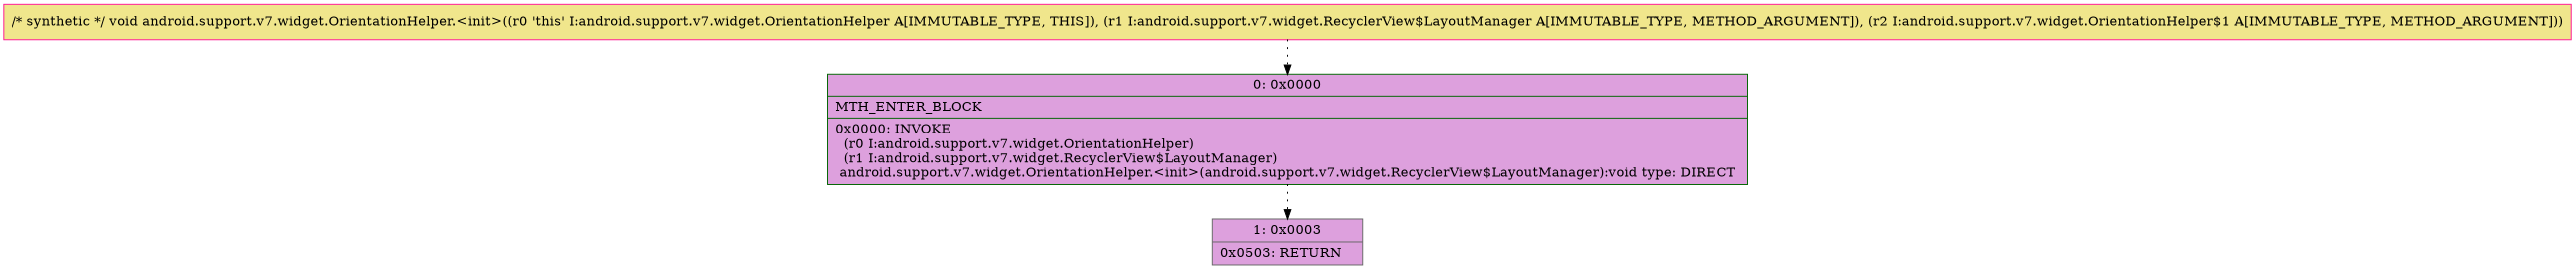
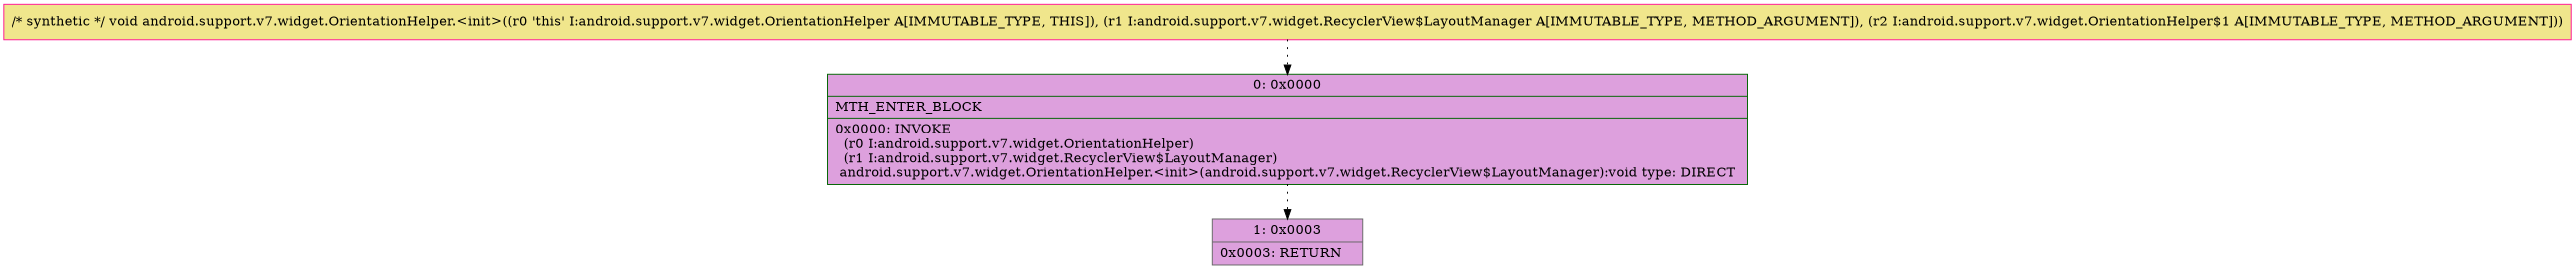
node "1: 0x0003": text "0x0503: RETURN" -> "0x0003: RETURN"
